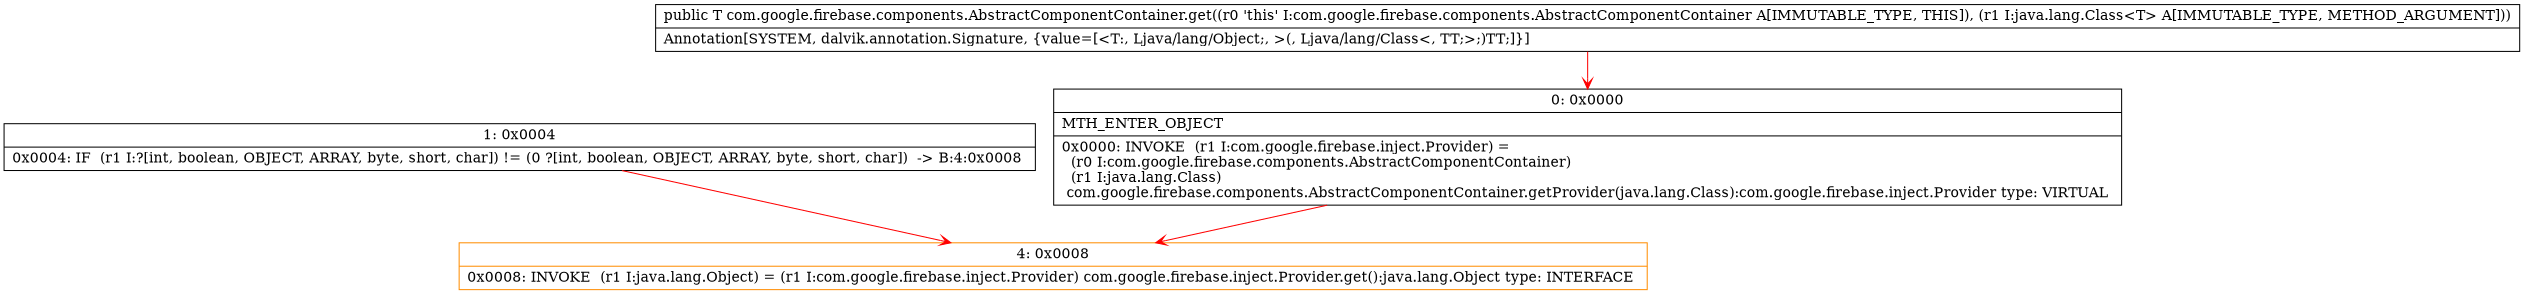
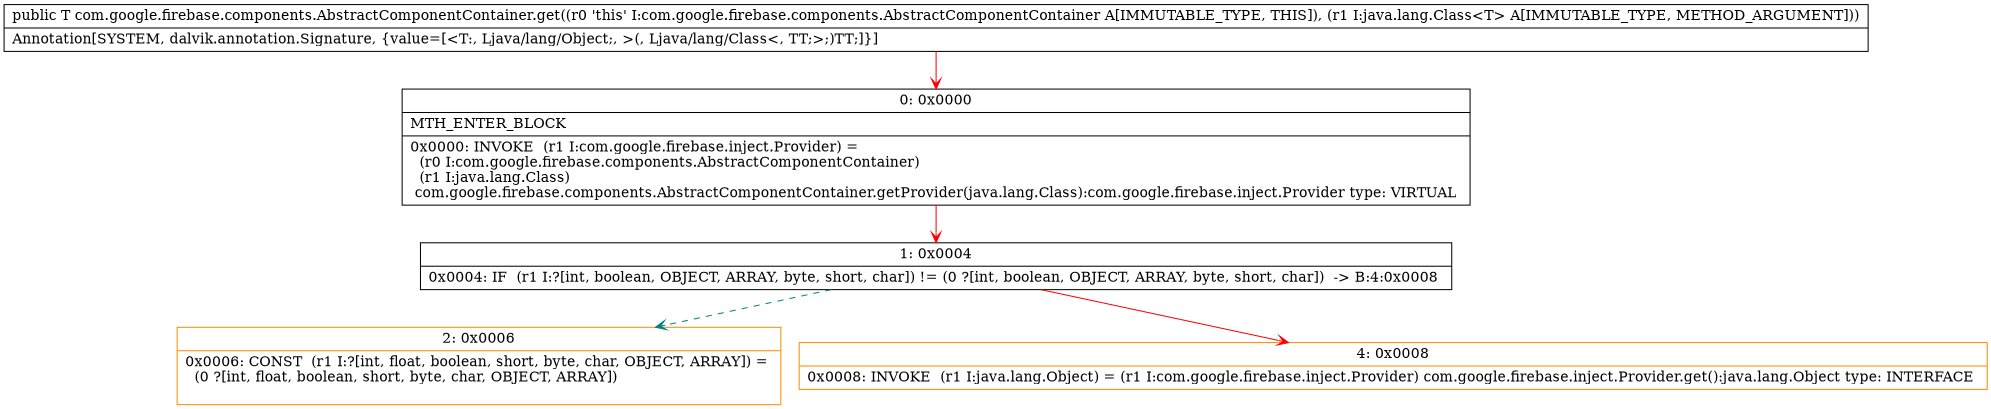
node "0: 0x0000": text "MTH_ENTER_OBJECT" -> "MTH_ENTER_BLOCK"
edge "0: 0x0000" -> "4: 0x0008": now "0: 0x0000" -> "1: 0x0004"
node "2: 0x0006": added
